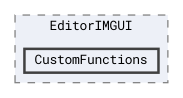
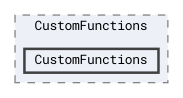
cluster "EditorIMGUI": label "EditorIMGUI" -> "CustomFunctions"
